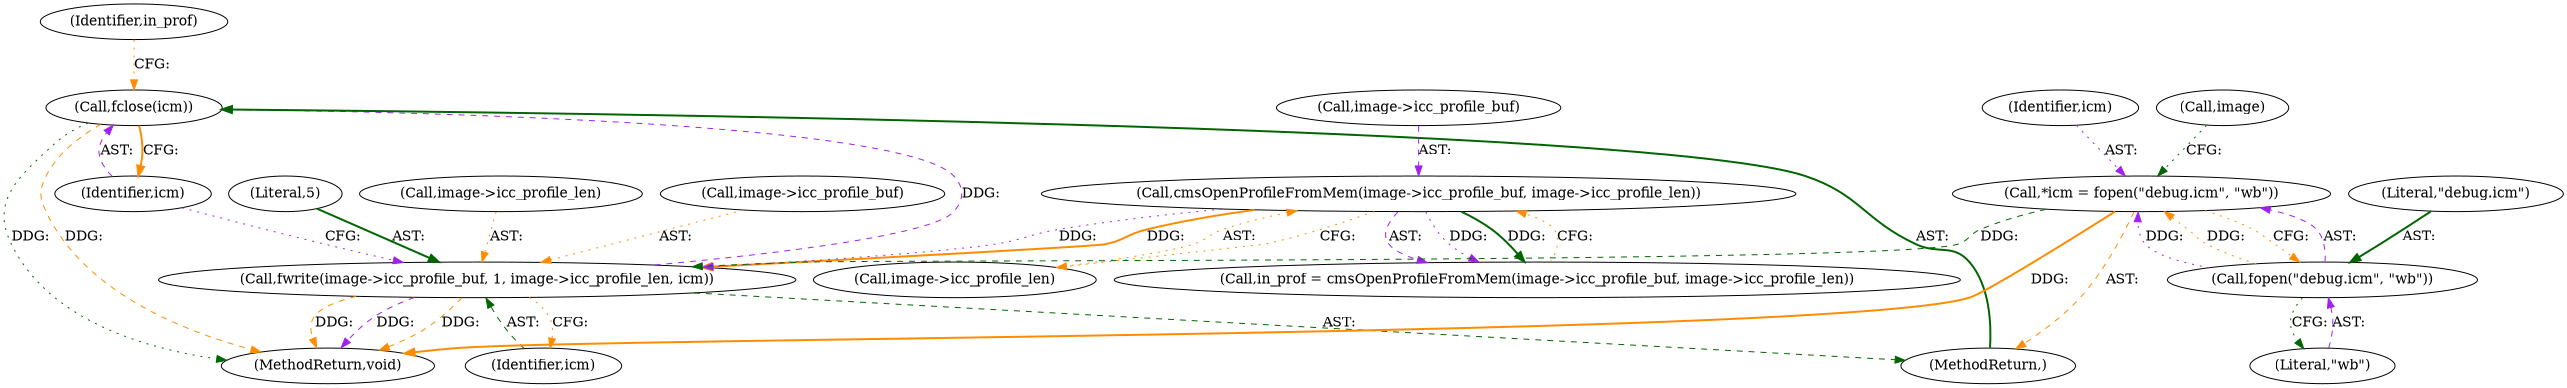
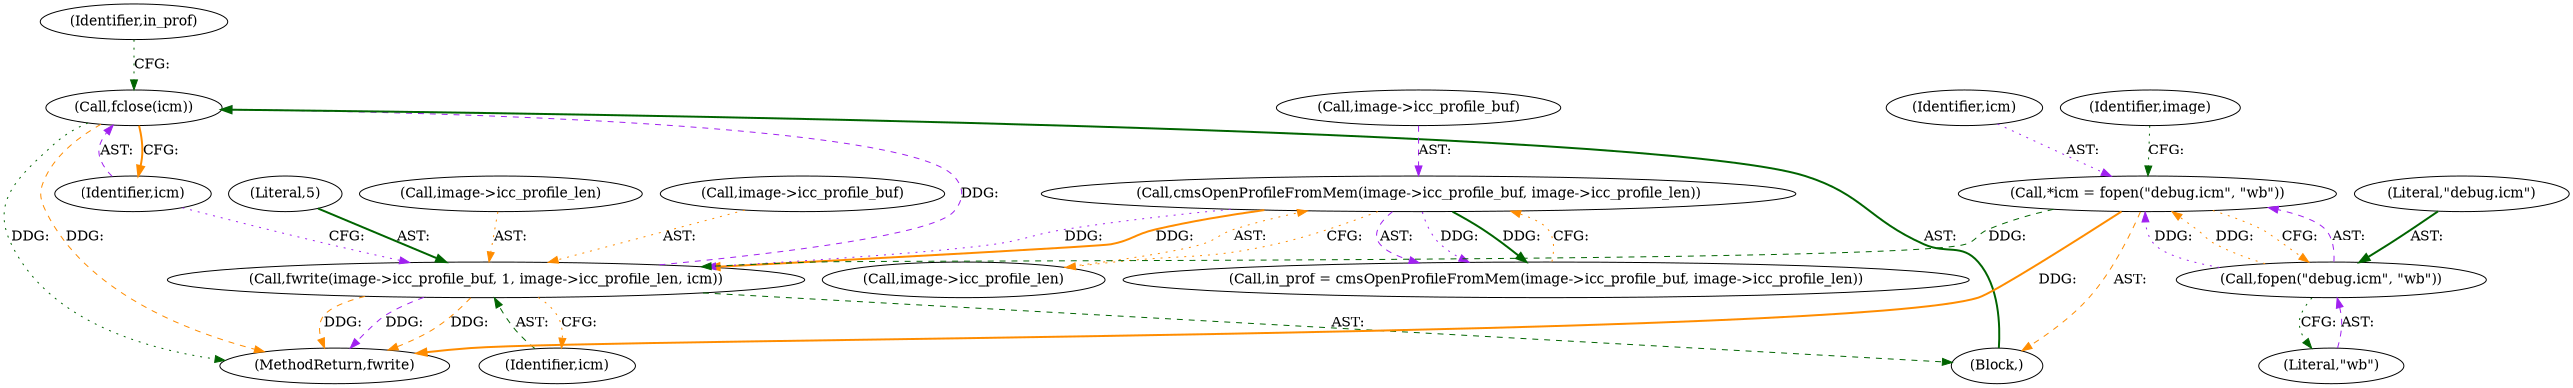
edge "(Identifier,in_prof)" -> "(Call,fclose(icm))": color darkorange -> darkgreen
node "(Call,image)": label "(Call,image)" -> "(Identifier,image)"
node "(MethodReturn,void)": label "(MethodReturn,void)" -> "(MethodReturn,fwrite)"
node "(MethodReturn,)": label "(MethodReturn,)" -> "(Block,)"
